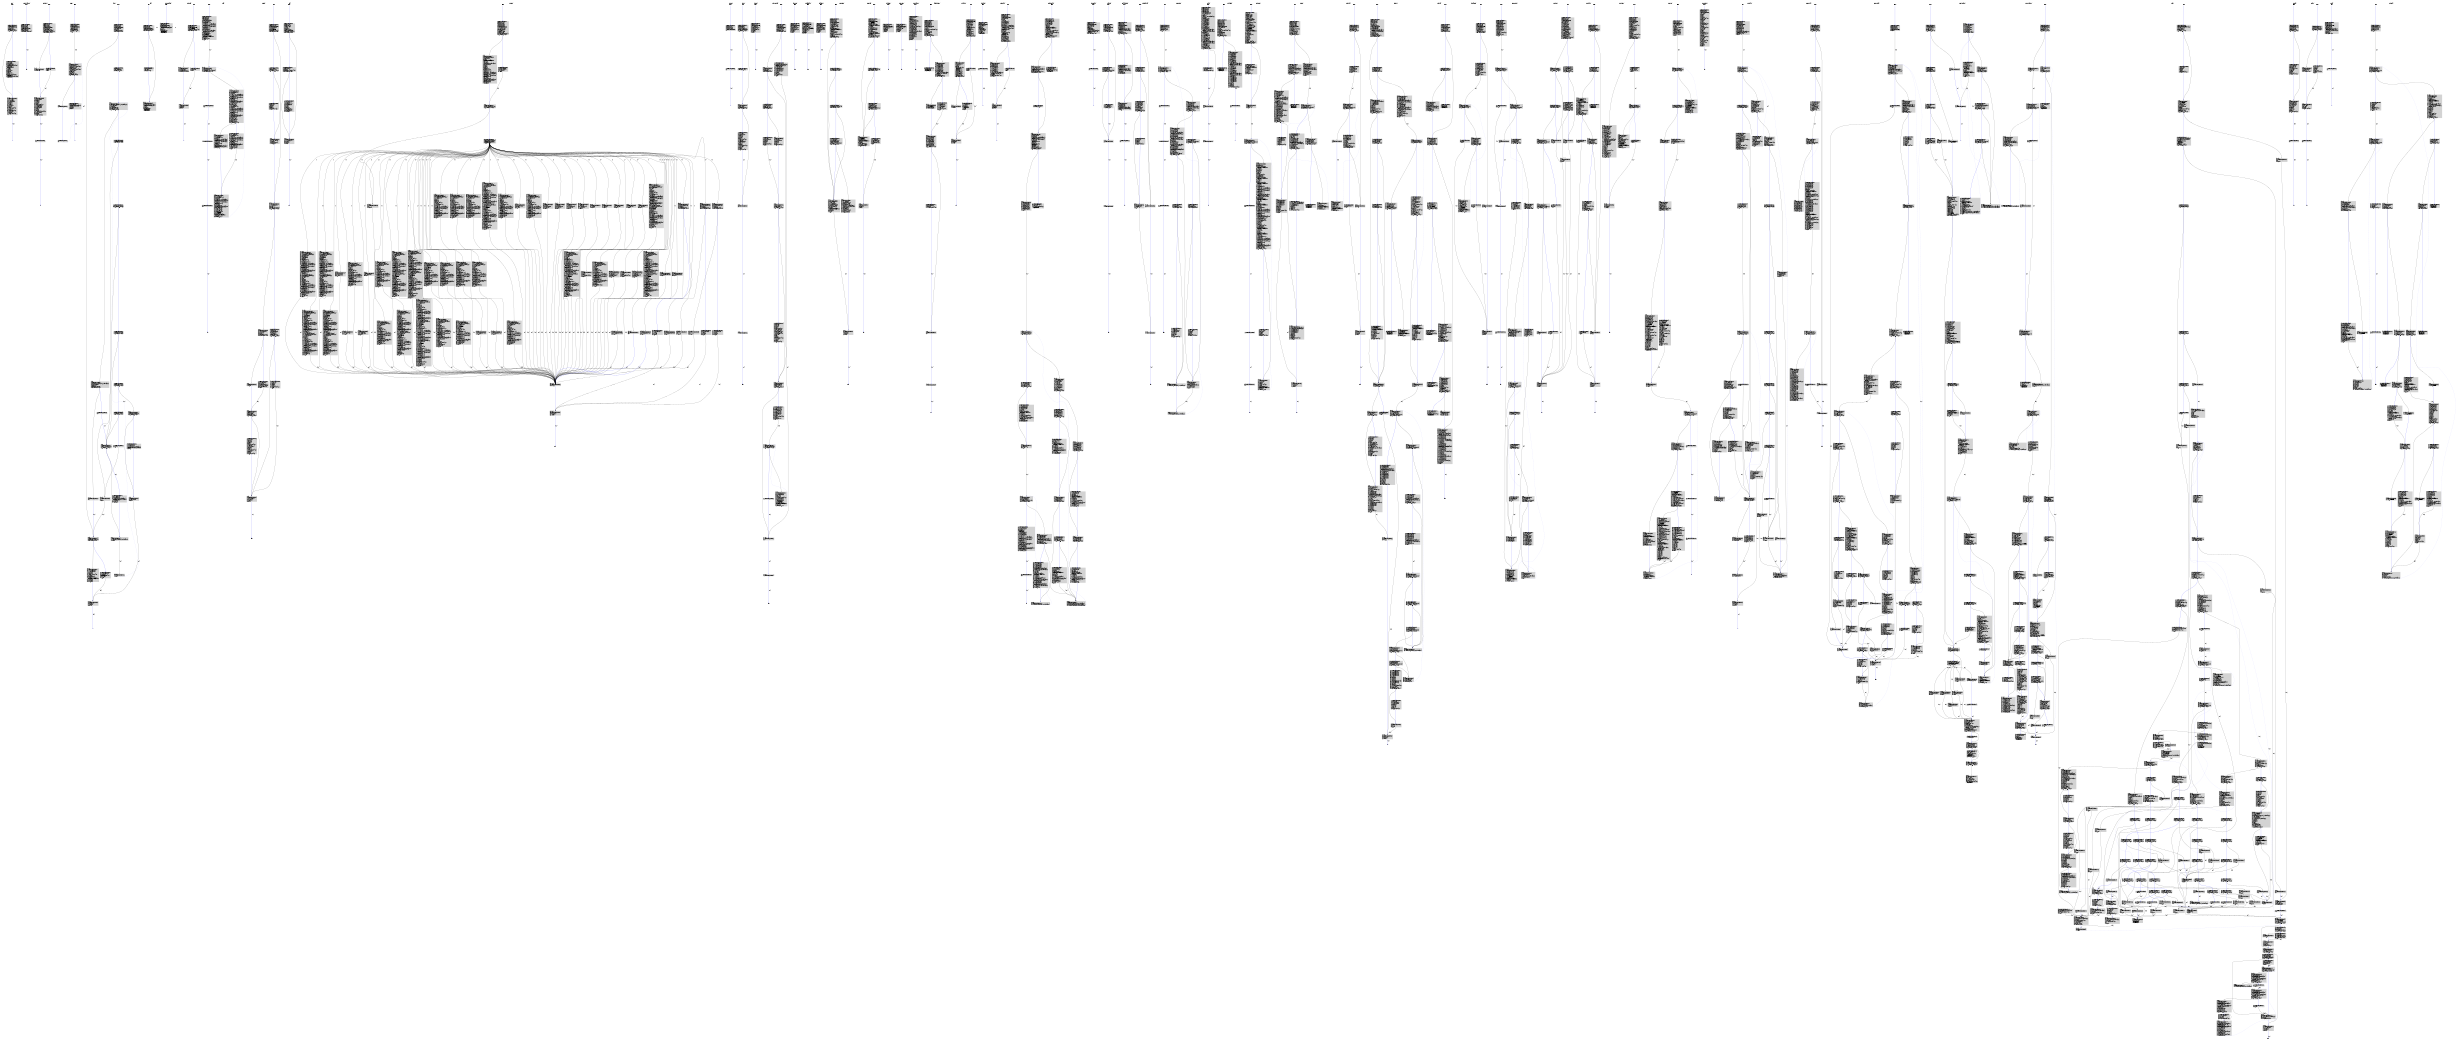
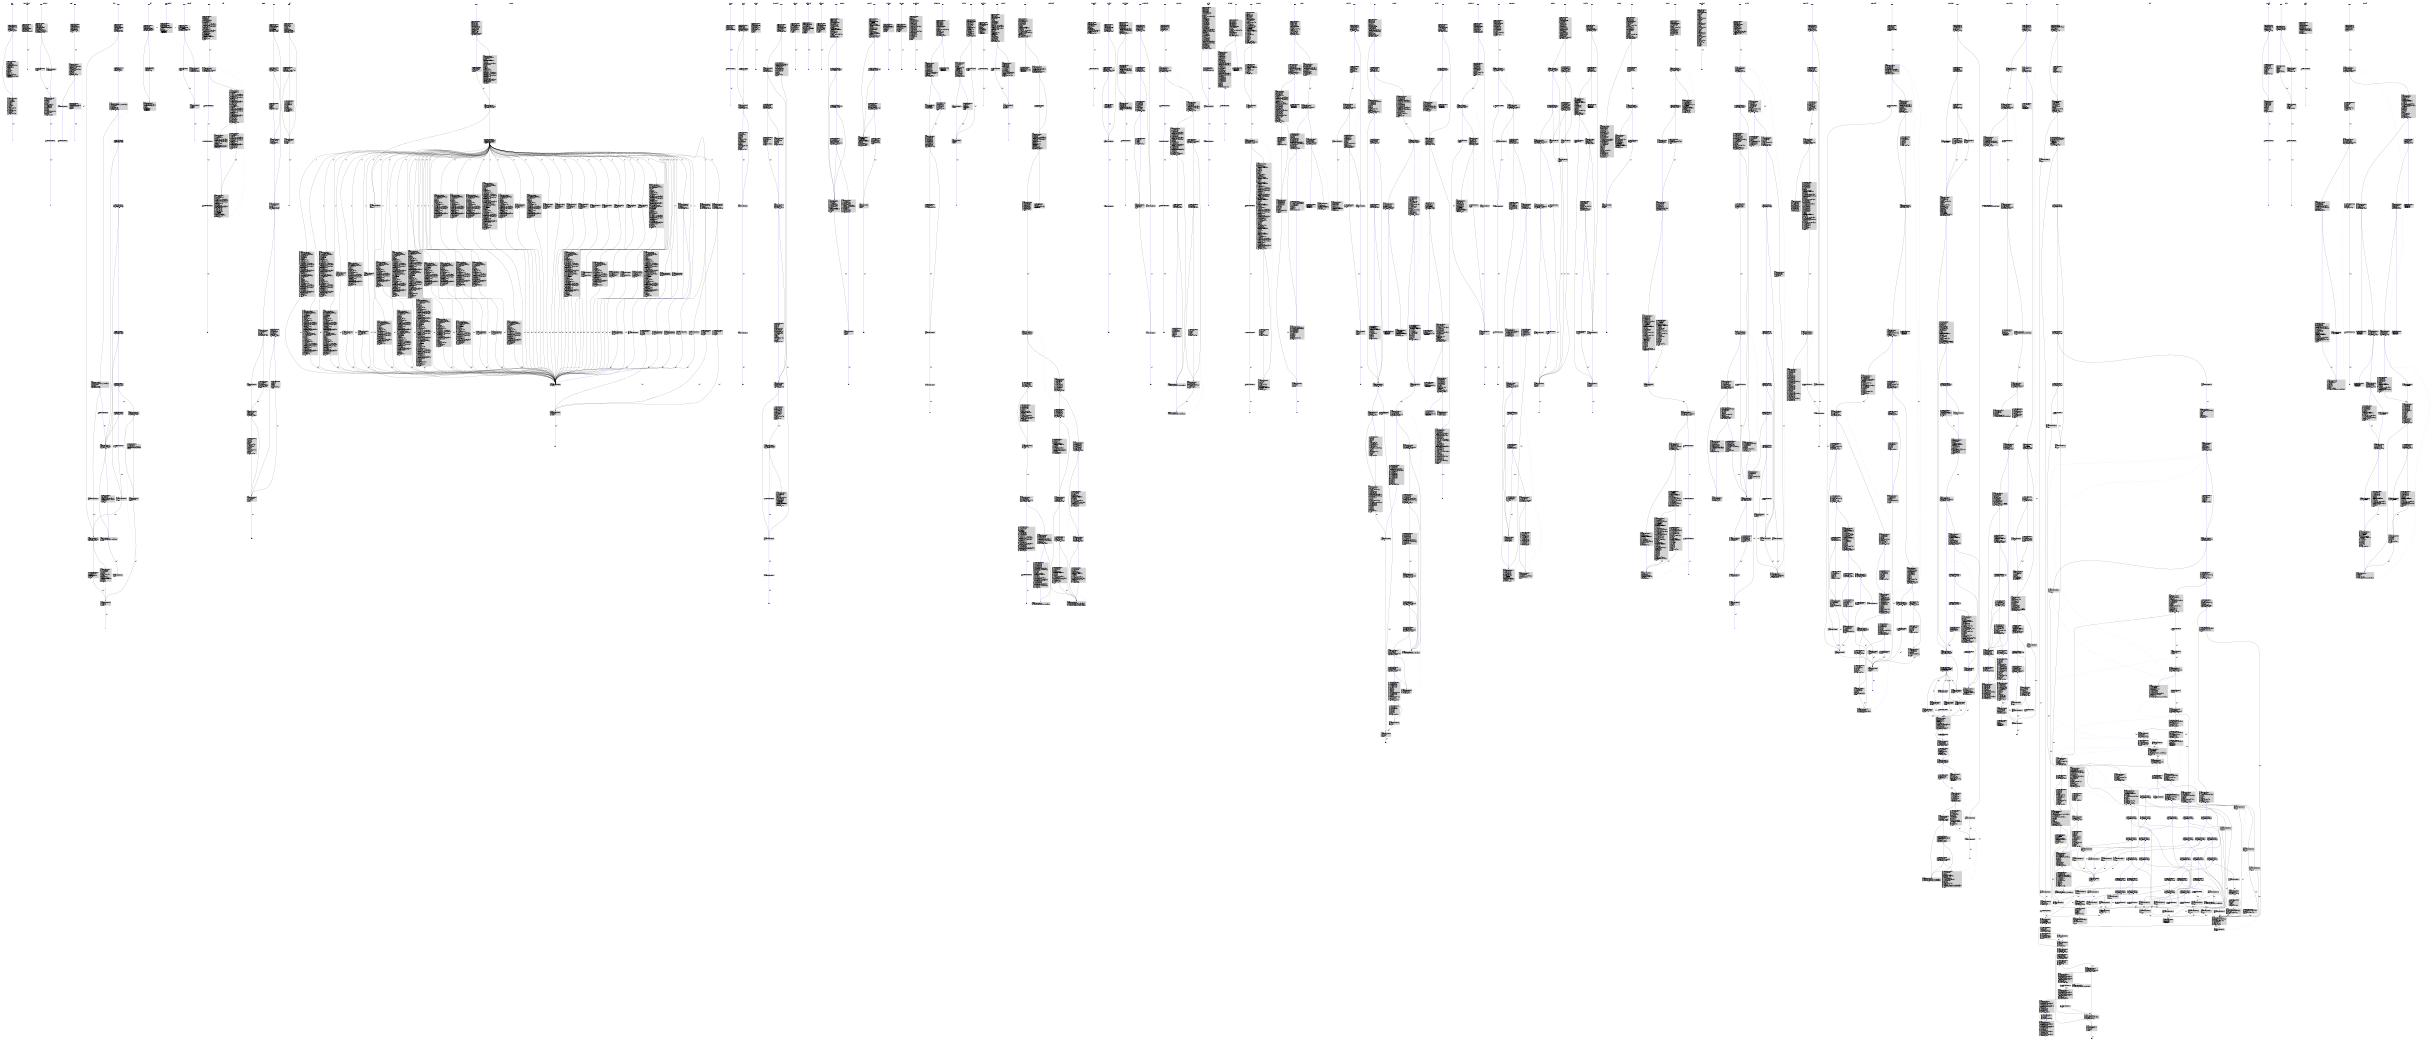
node "365: L365:": removed
node "264: NOTE_INSN_BASIC_BLOCK 36": added
node "1025: L1025:": removed
